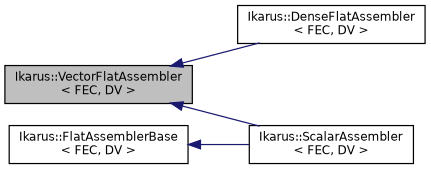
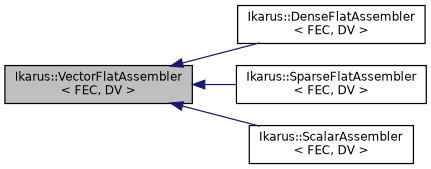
node "Ikarus::SparseFlatAssembler < FEC, DV >": added
node "Ikarus::FlatAssemblerBase < FEC, DV >": removed
